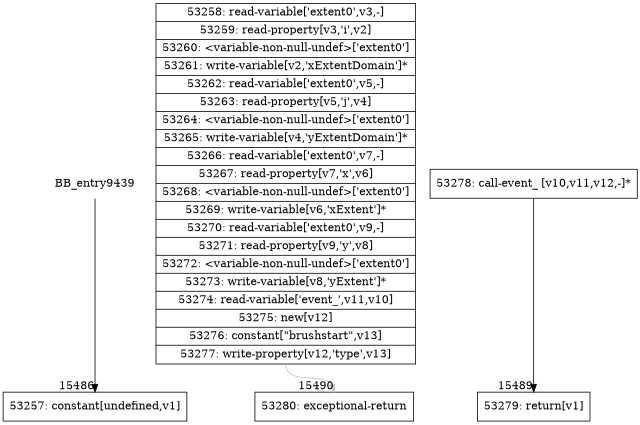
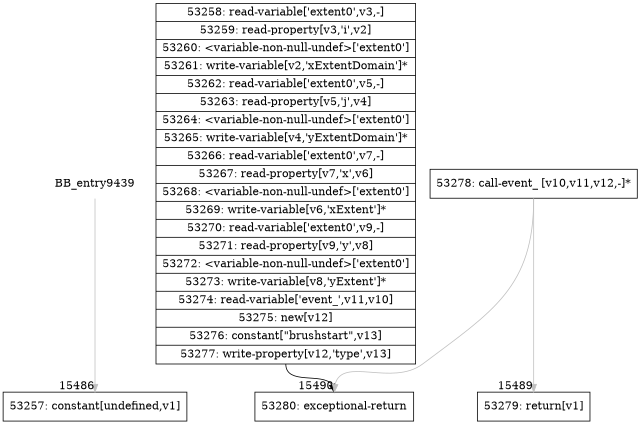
edge "BB_entry9439" -> "53257: constant[undefined,v1]": color black -> gray
edge "53278: call-event_ [v10,v11,v12,-]*" -> "53279: return[v1]": color black -> gray
edge "53278: call-event_ [v10,v11,v12,-]*" -> "53280: exceptional-return": added
edge "53258: read-variable['extent0',v3,-]" -> "53280: exceptional-return": color gray -> black
